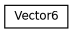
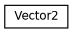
node "Vector6": label "Vector6" -> "Vector2"
